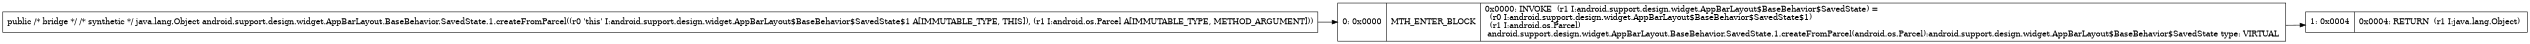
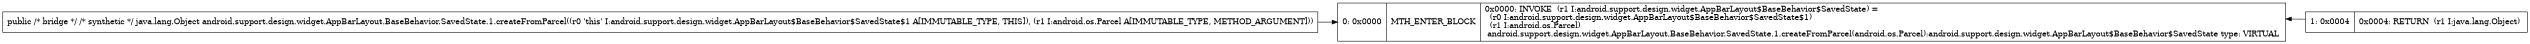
edge "0: 0x0000" -> "1: 0x0004": reversed
